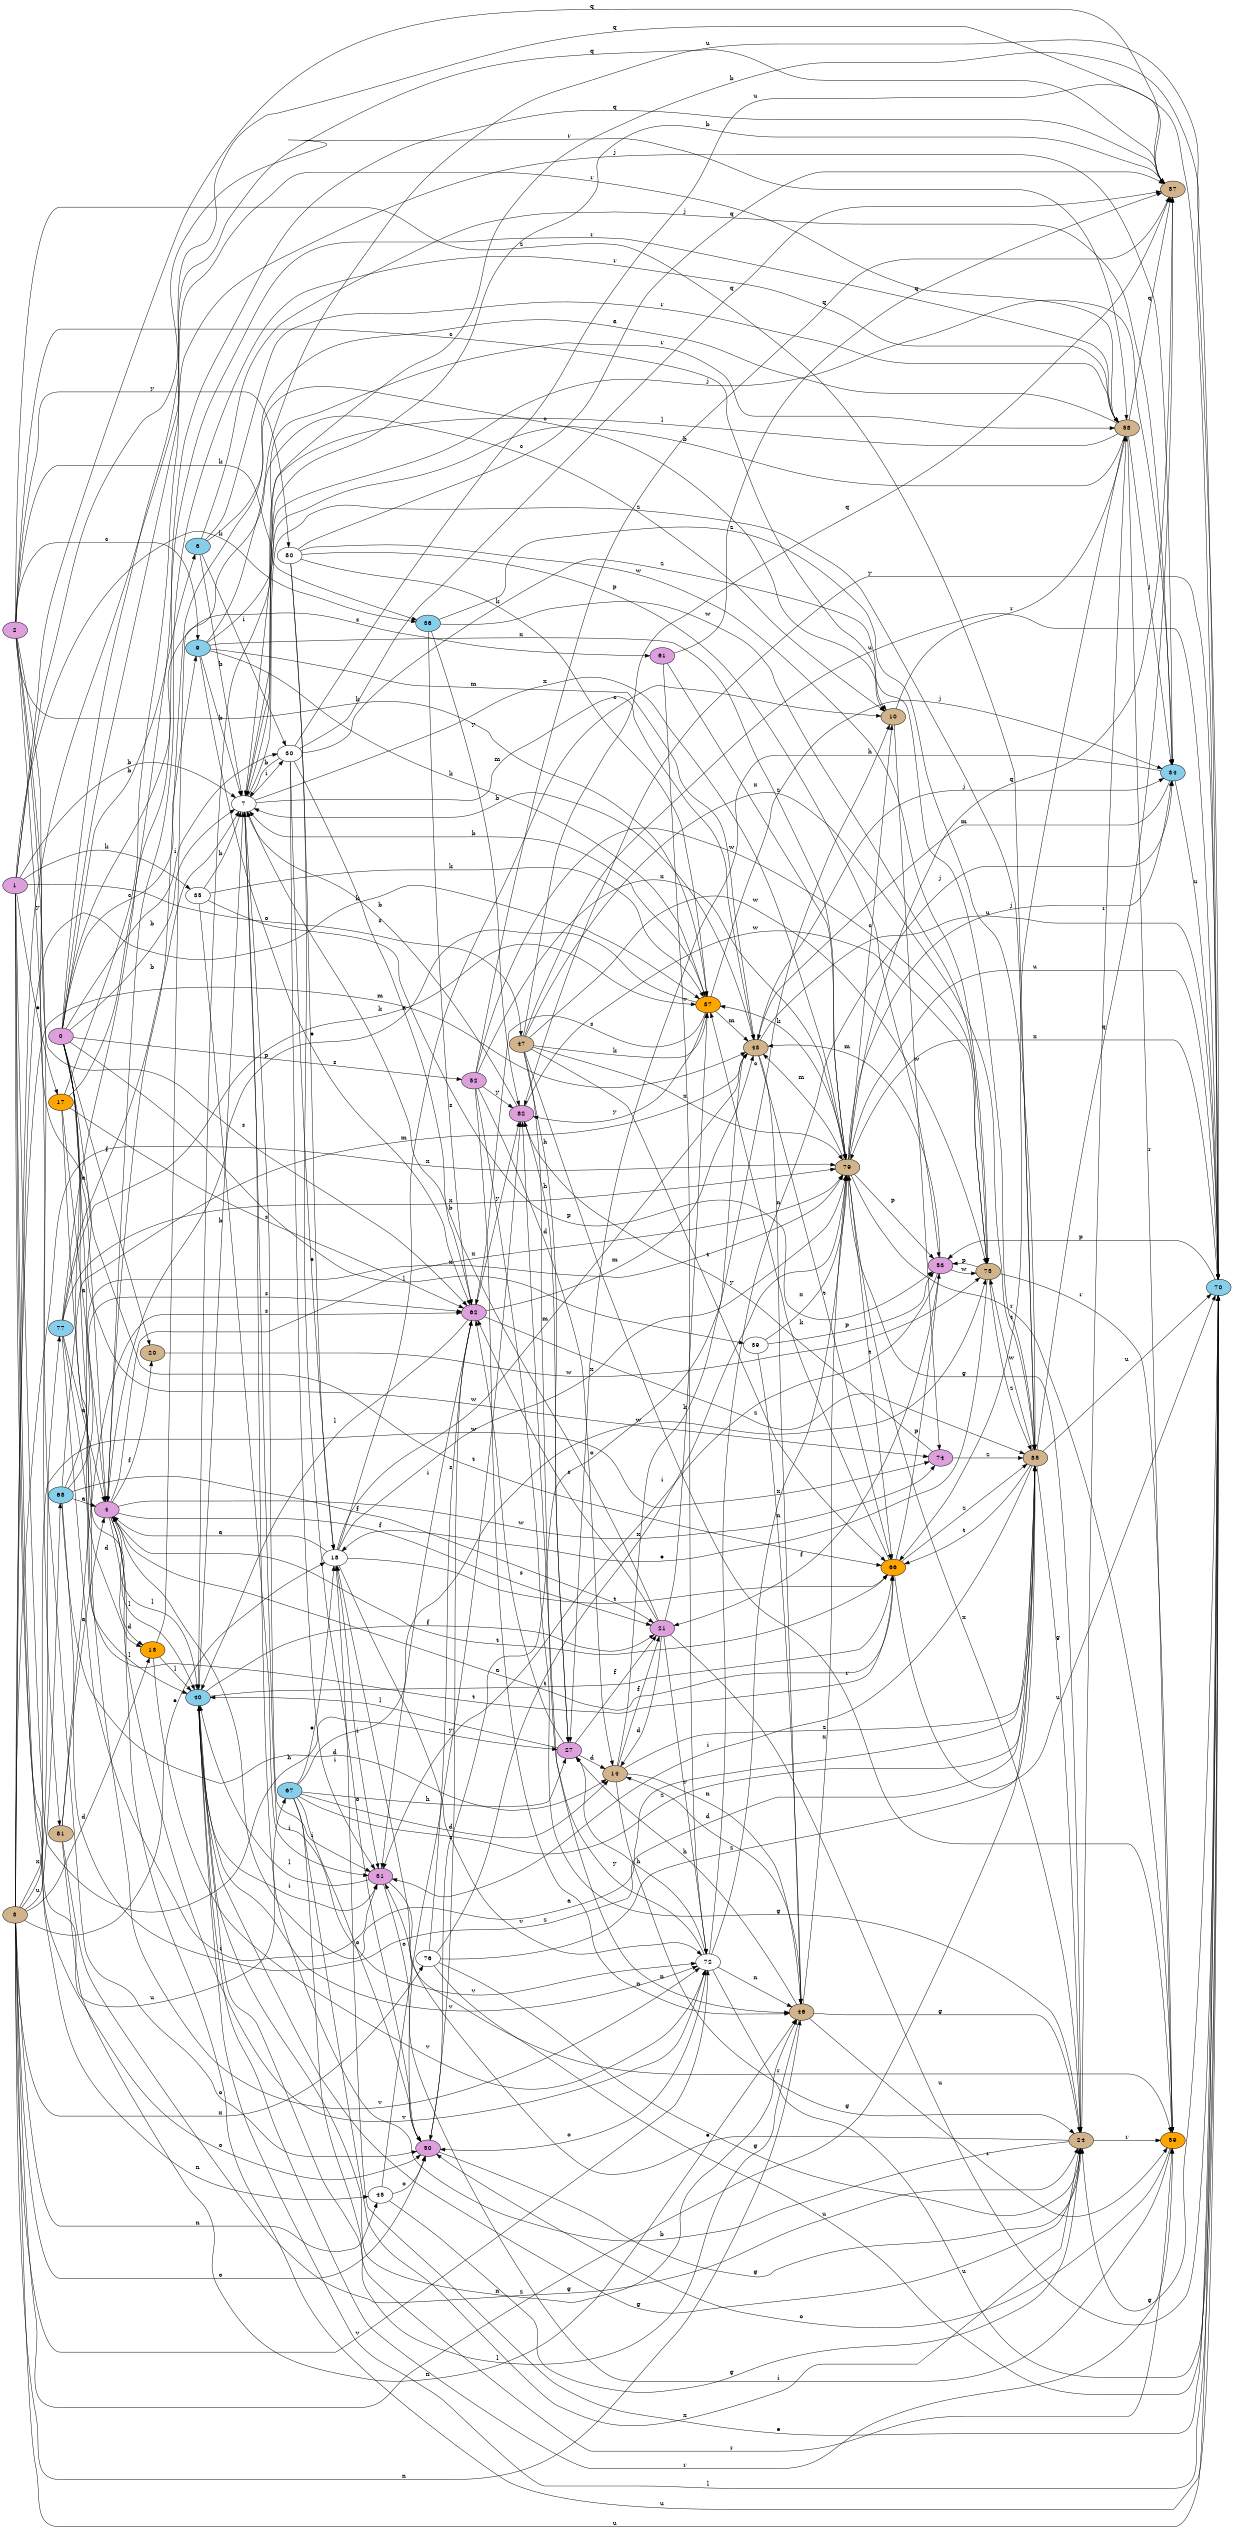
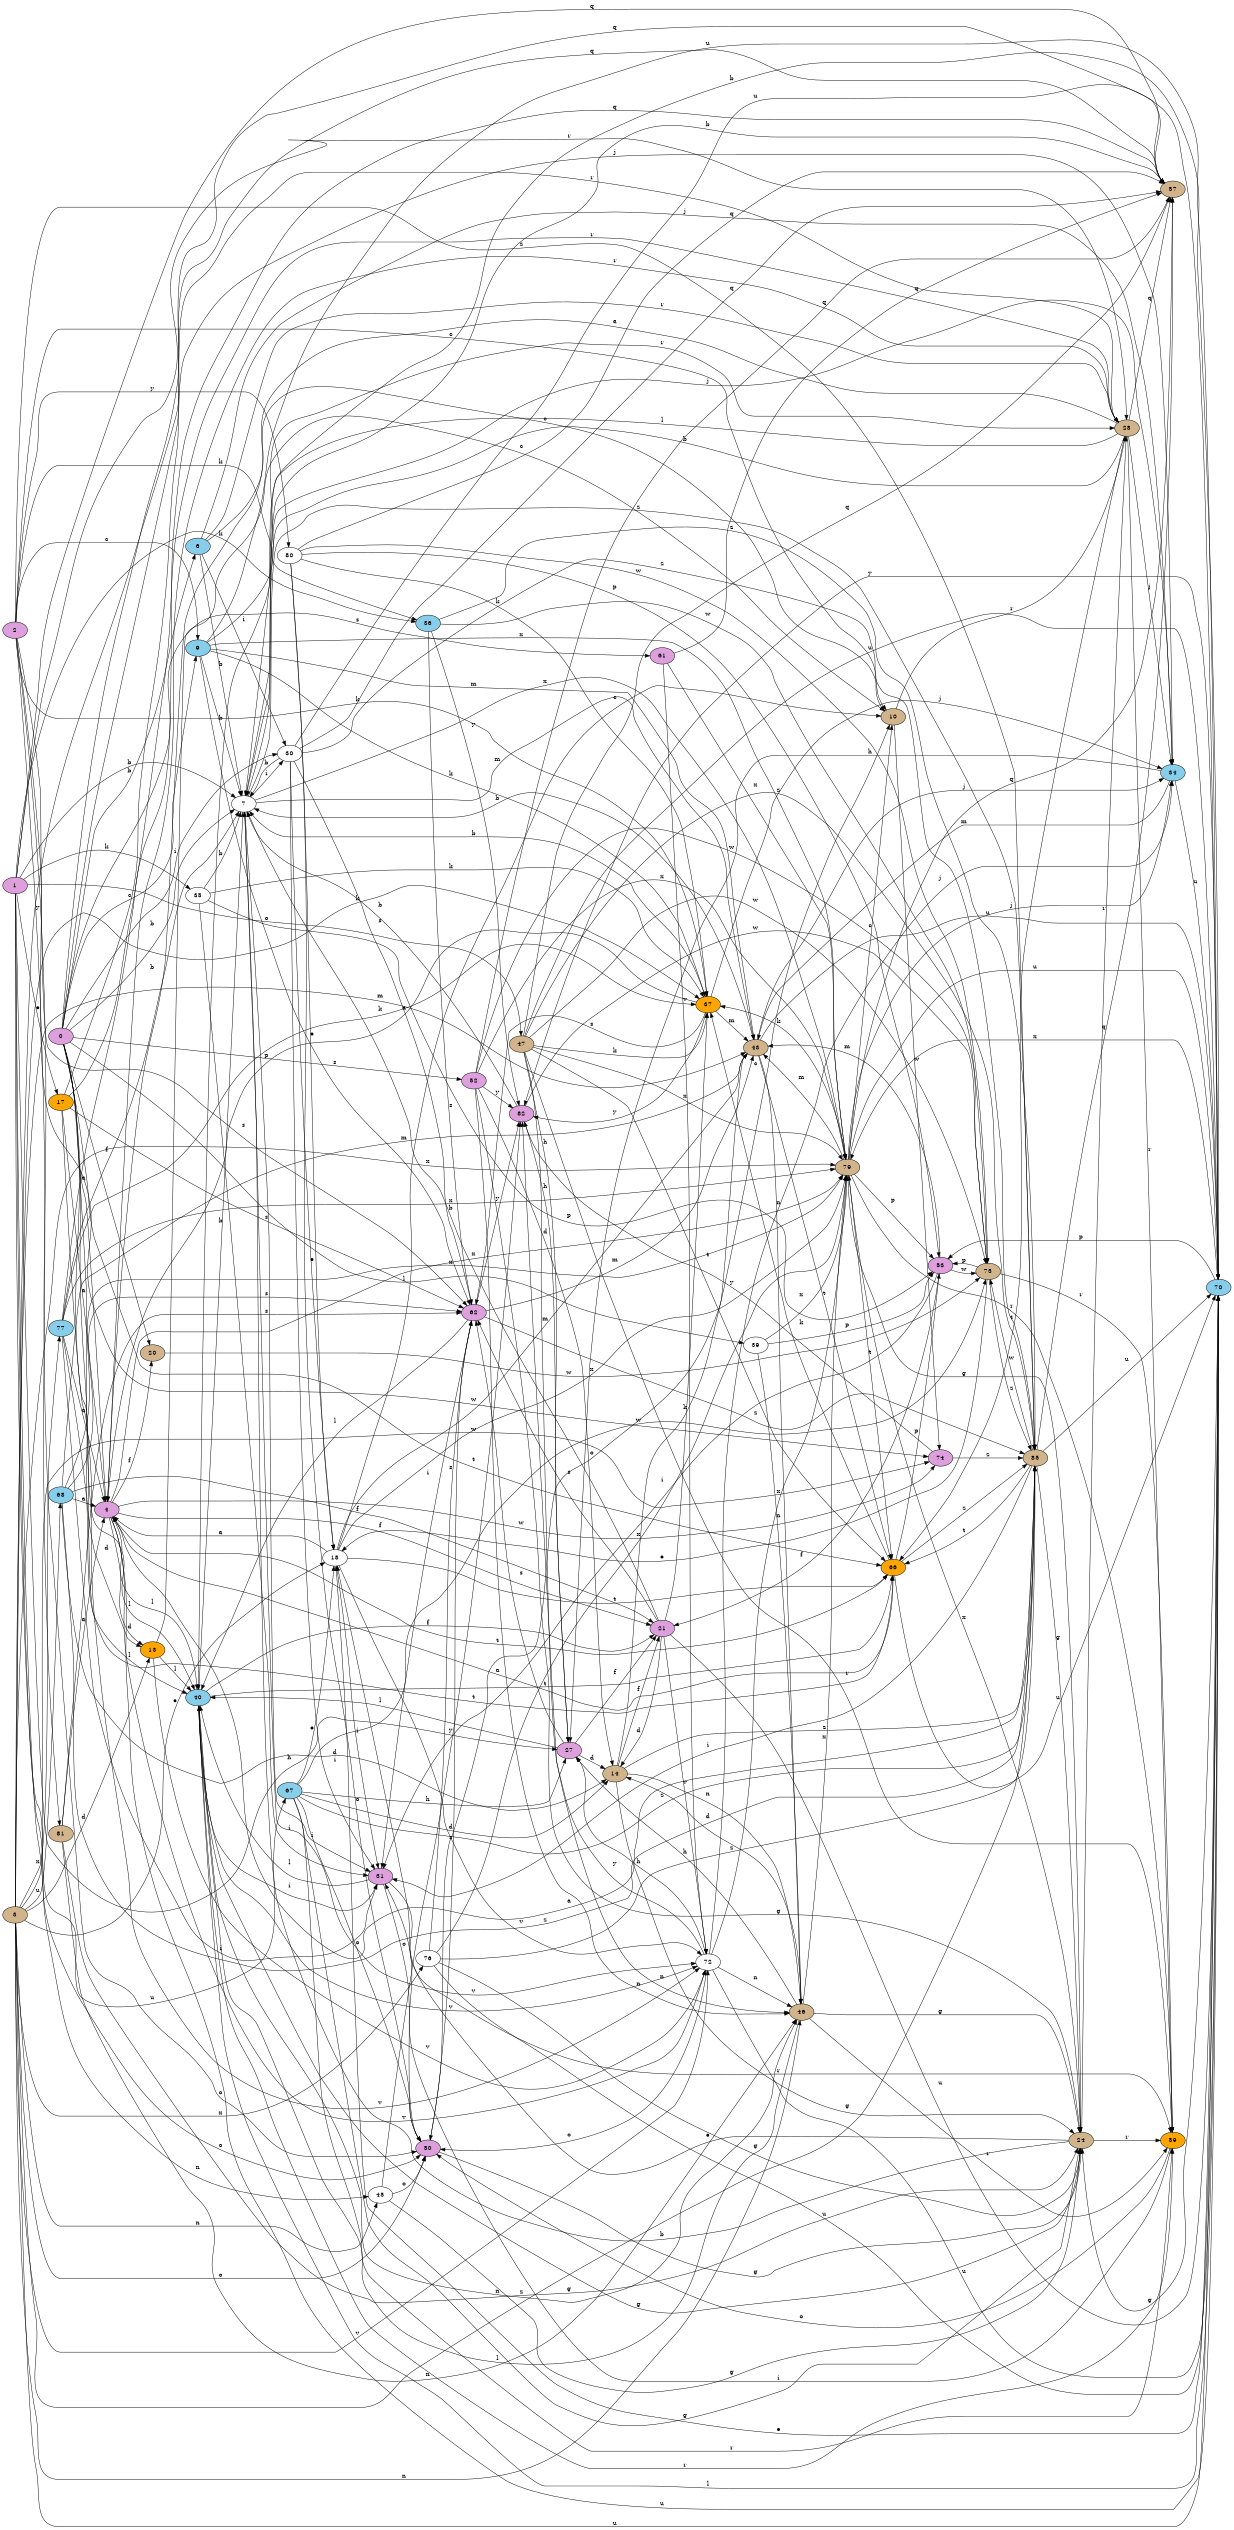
node "58": label "58" -> "28"
edge "67" -> "24": label "x" -> "g"
